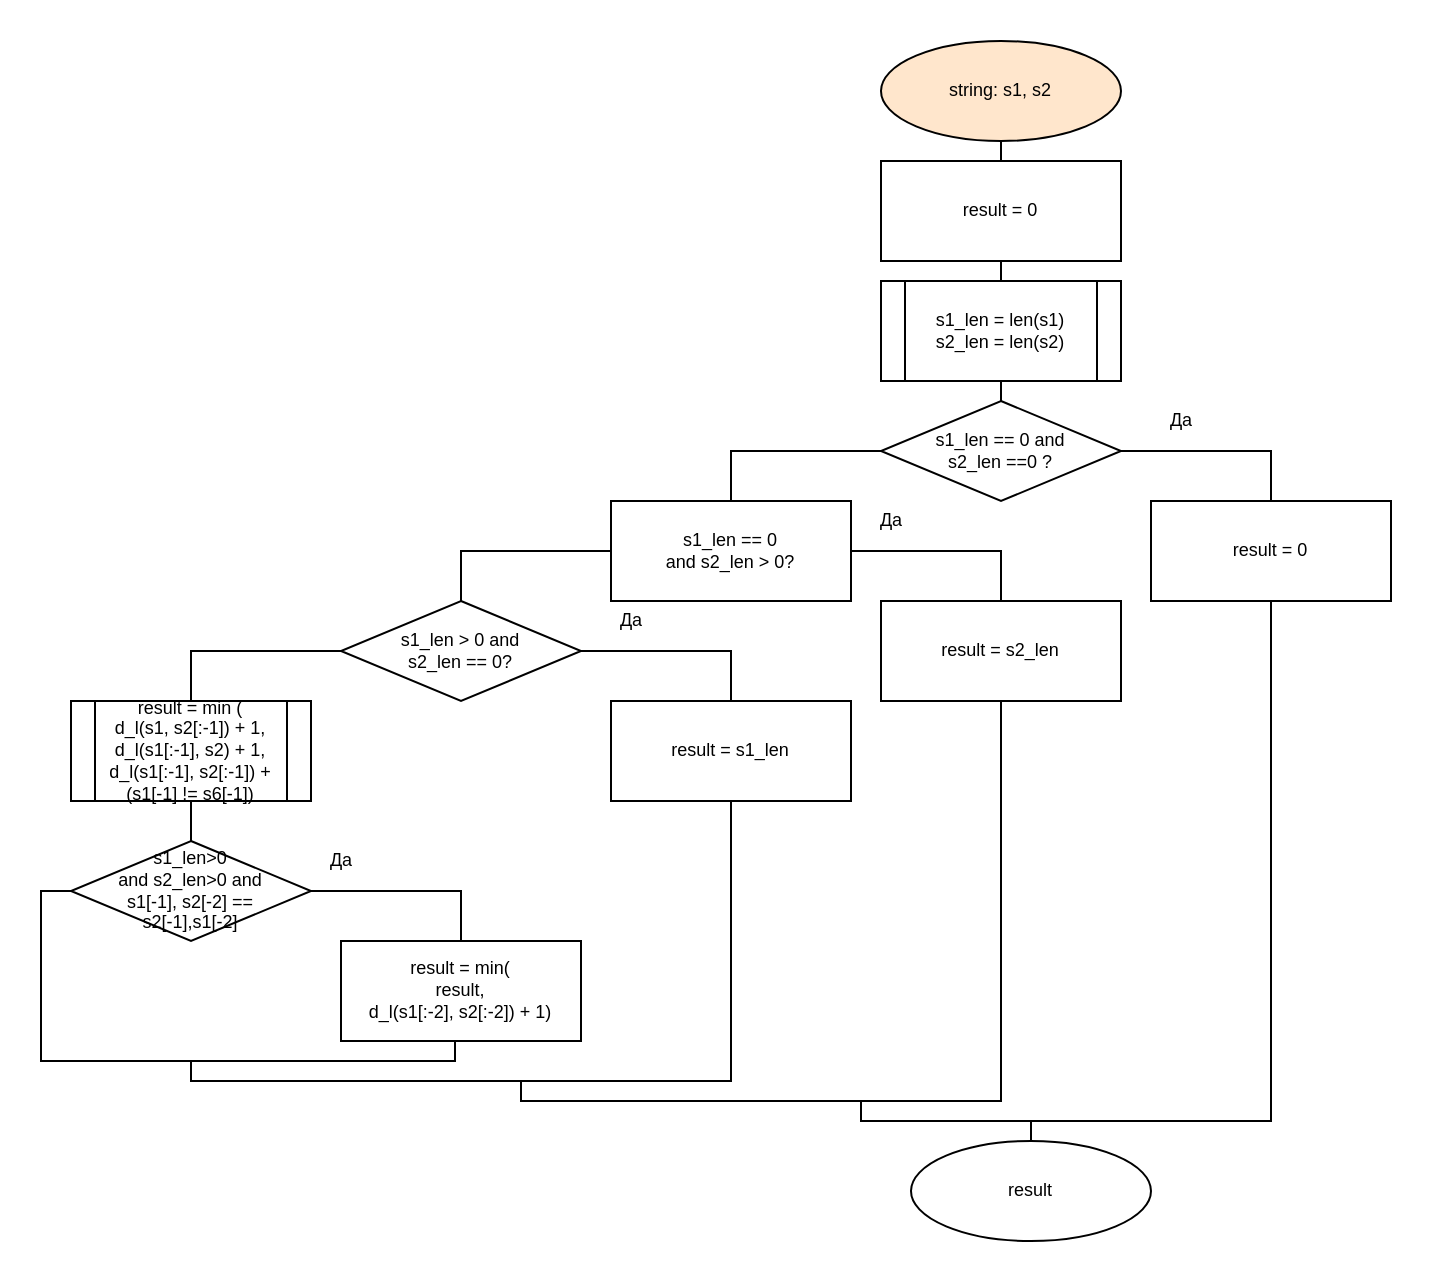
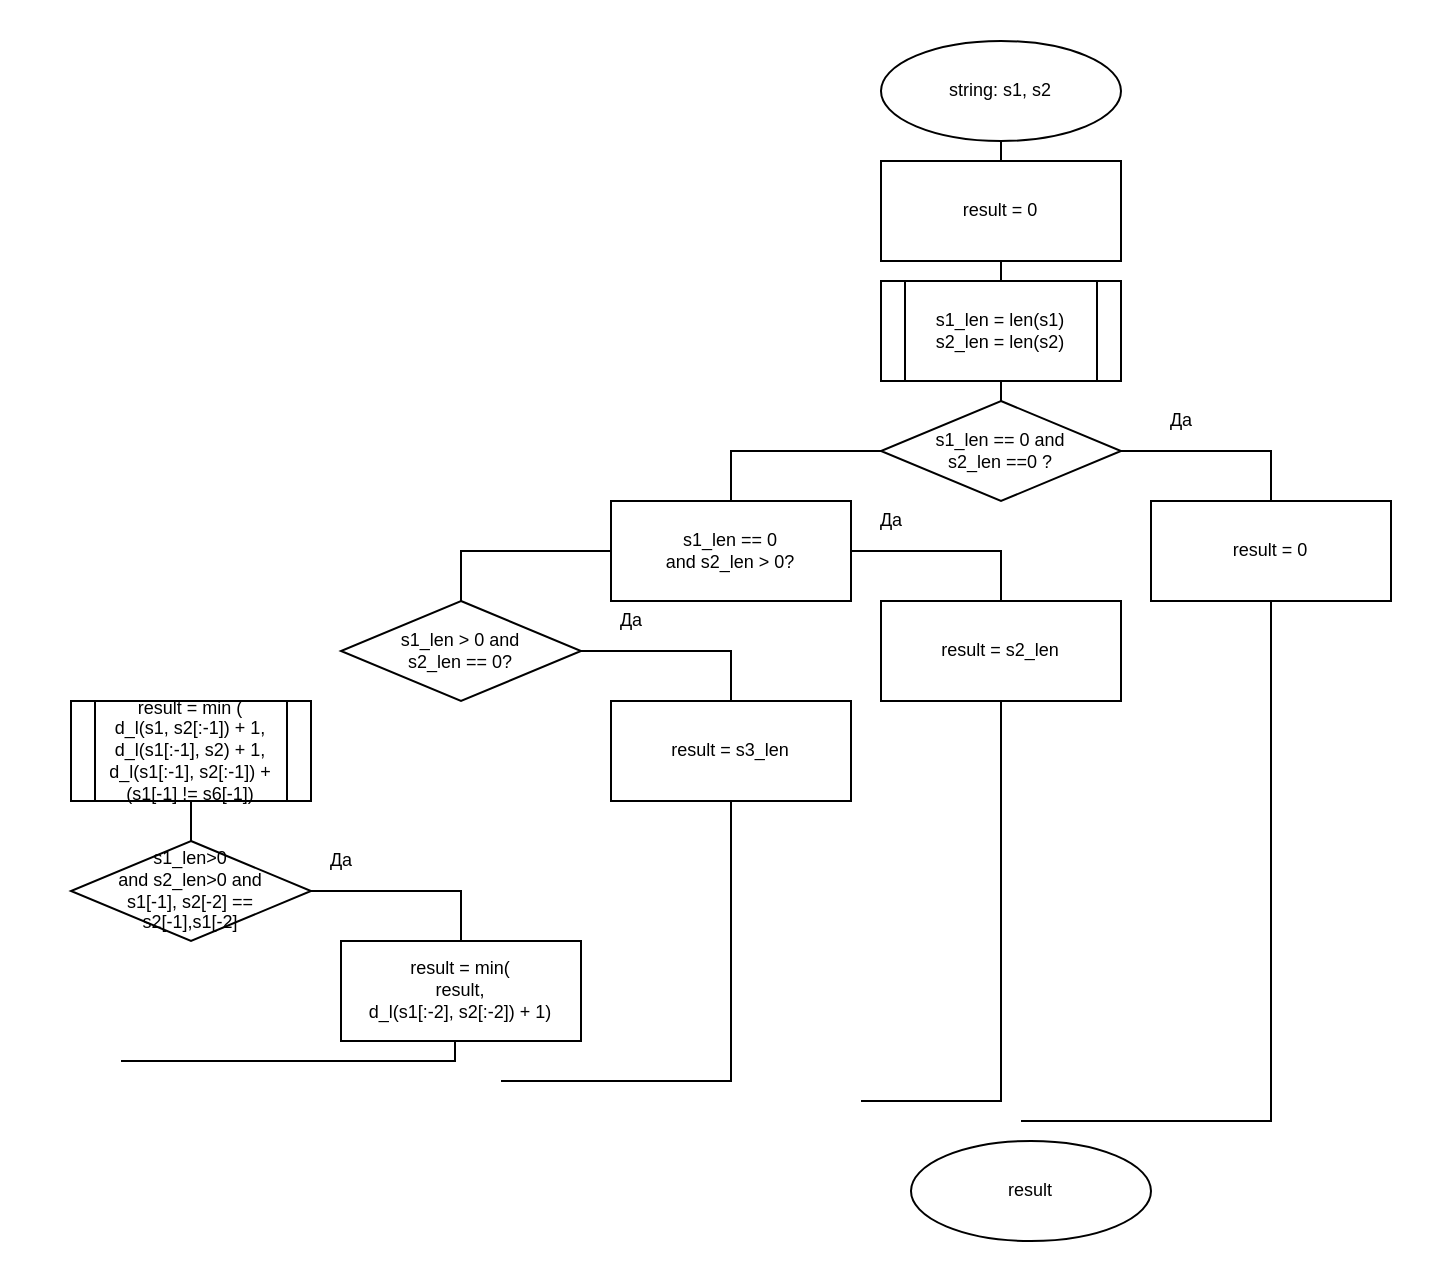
node "string: s1, s2": fillcolor #ffe6cc -> #ffffff
edge "s1_len > 0 and s2_len == 0?" -- "result = min ( d_l(s1, s2[:-1]) + 1, d_l(s1[:-1], s2) + 1, d_l(s1[:-1], s2[:-1]) + (s1[-1] != s6[-1])": removed
node "result = s1_len": label "result = s1_len" -> "result = s3_len"
edge "s1_len>0 and s2_len>0 and s1[-1], s2[-2] == s2[-1],s1[-2]" -- "result": removed
